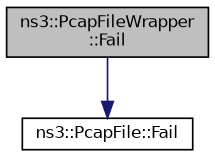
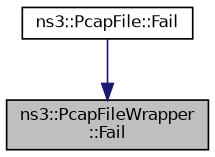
edge "ns3::PcapFileWrapper ::Fail" -> "ns3::PcapFile::Fail": reversed
